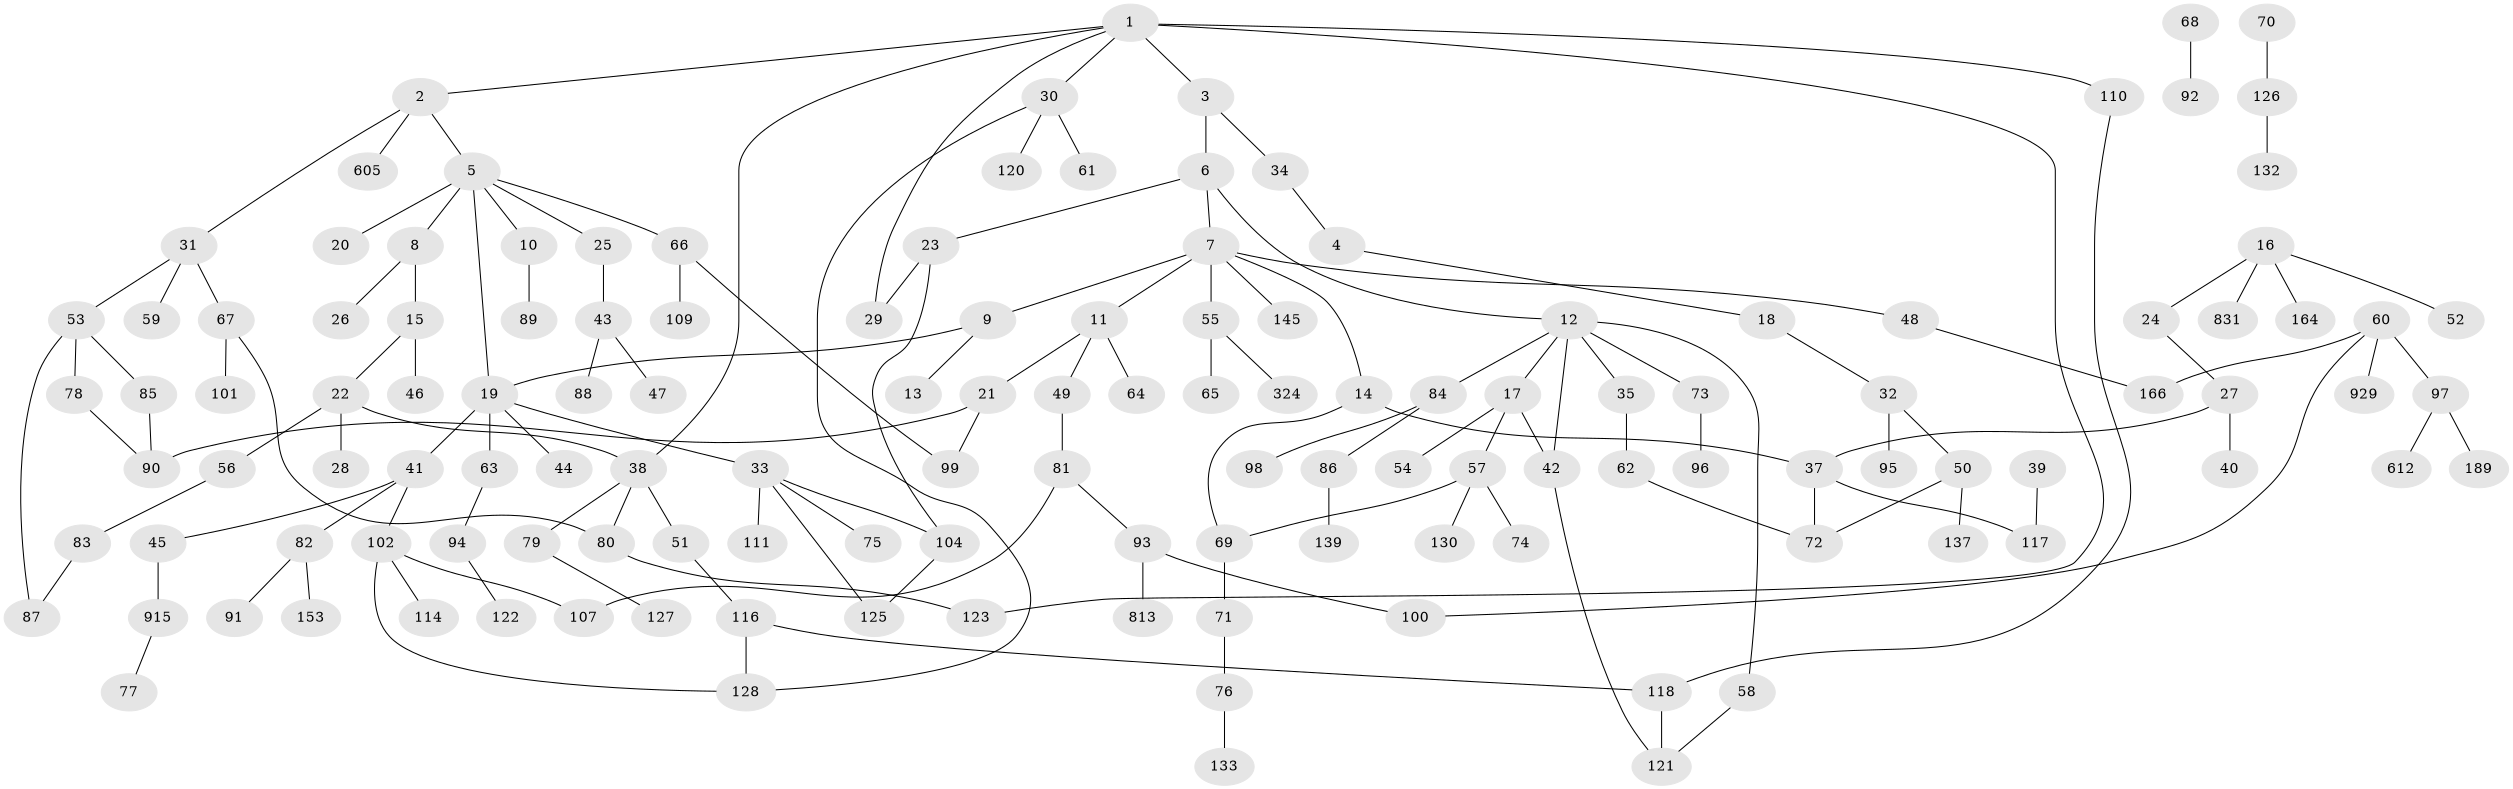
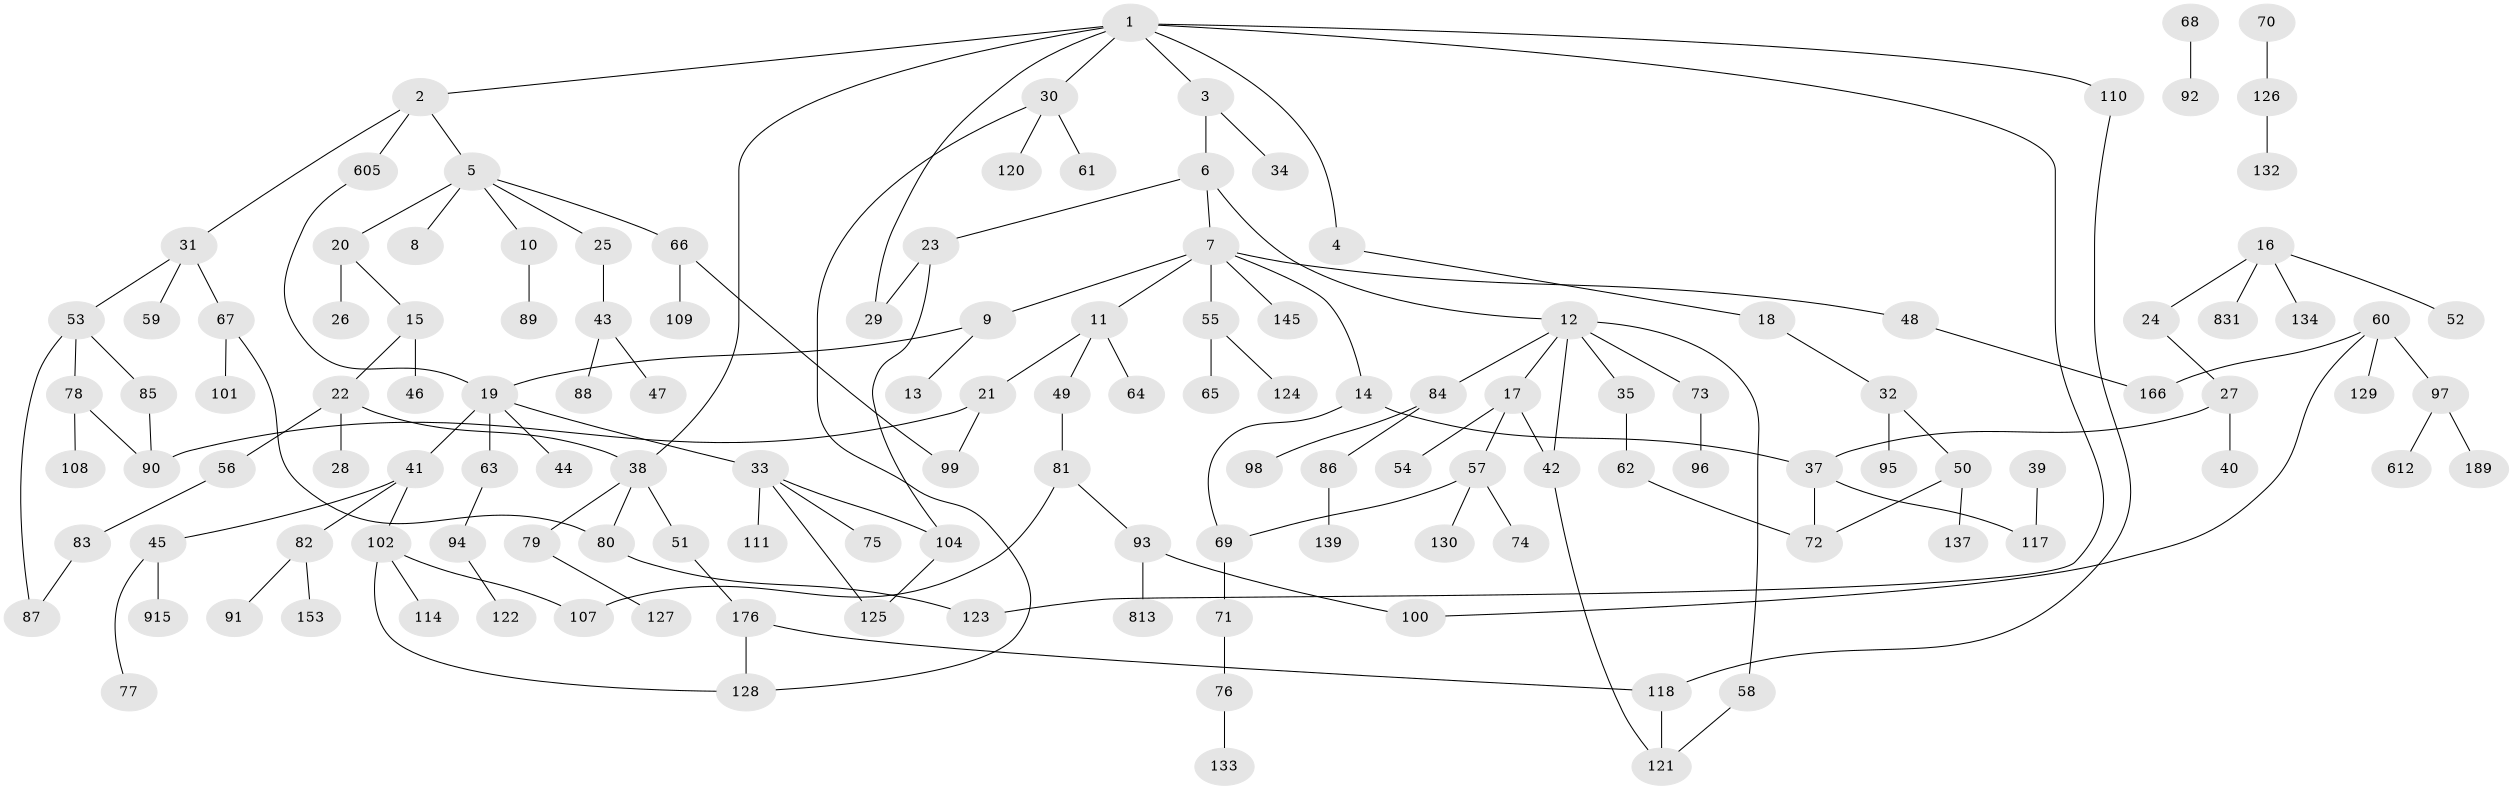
edge "34" -- "4": now "1" -- "4"
edge "8" -- "26": now "20" -- "26"
edge "8" -- "15": now "20" -- "15"
edge "5" -- "19": now "605" -- "19"
node "164": label "164" -> "134"
node "324": label "324" -> "124"
node "929": label "929" -> "129"
node "108": added
node "116": label "116" -> "176"
edge "915" -- "77": now "45" -- "77"
